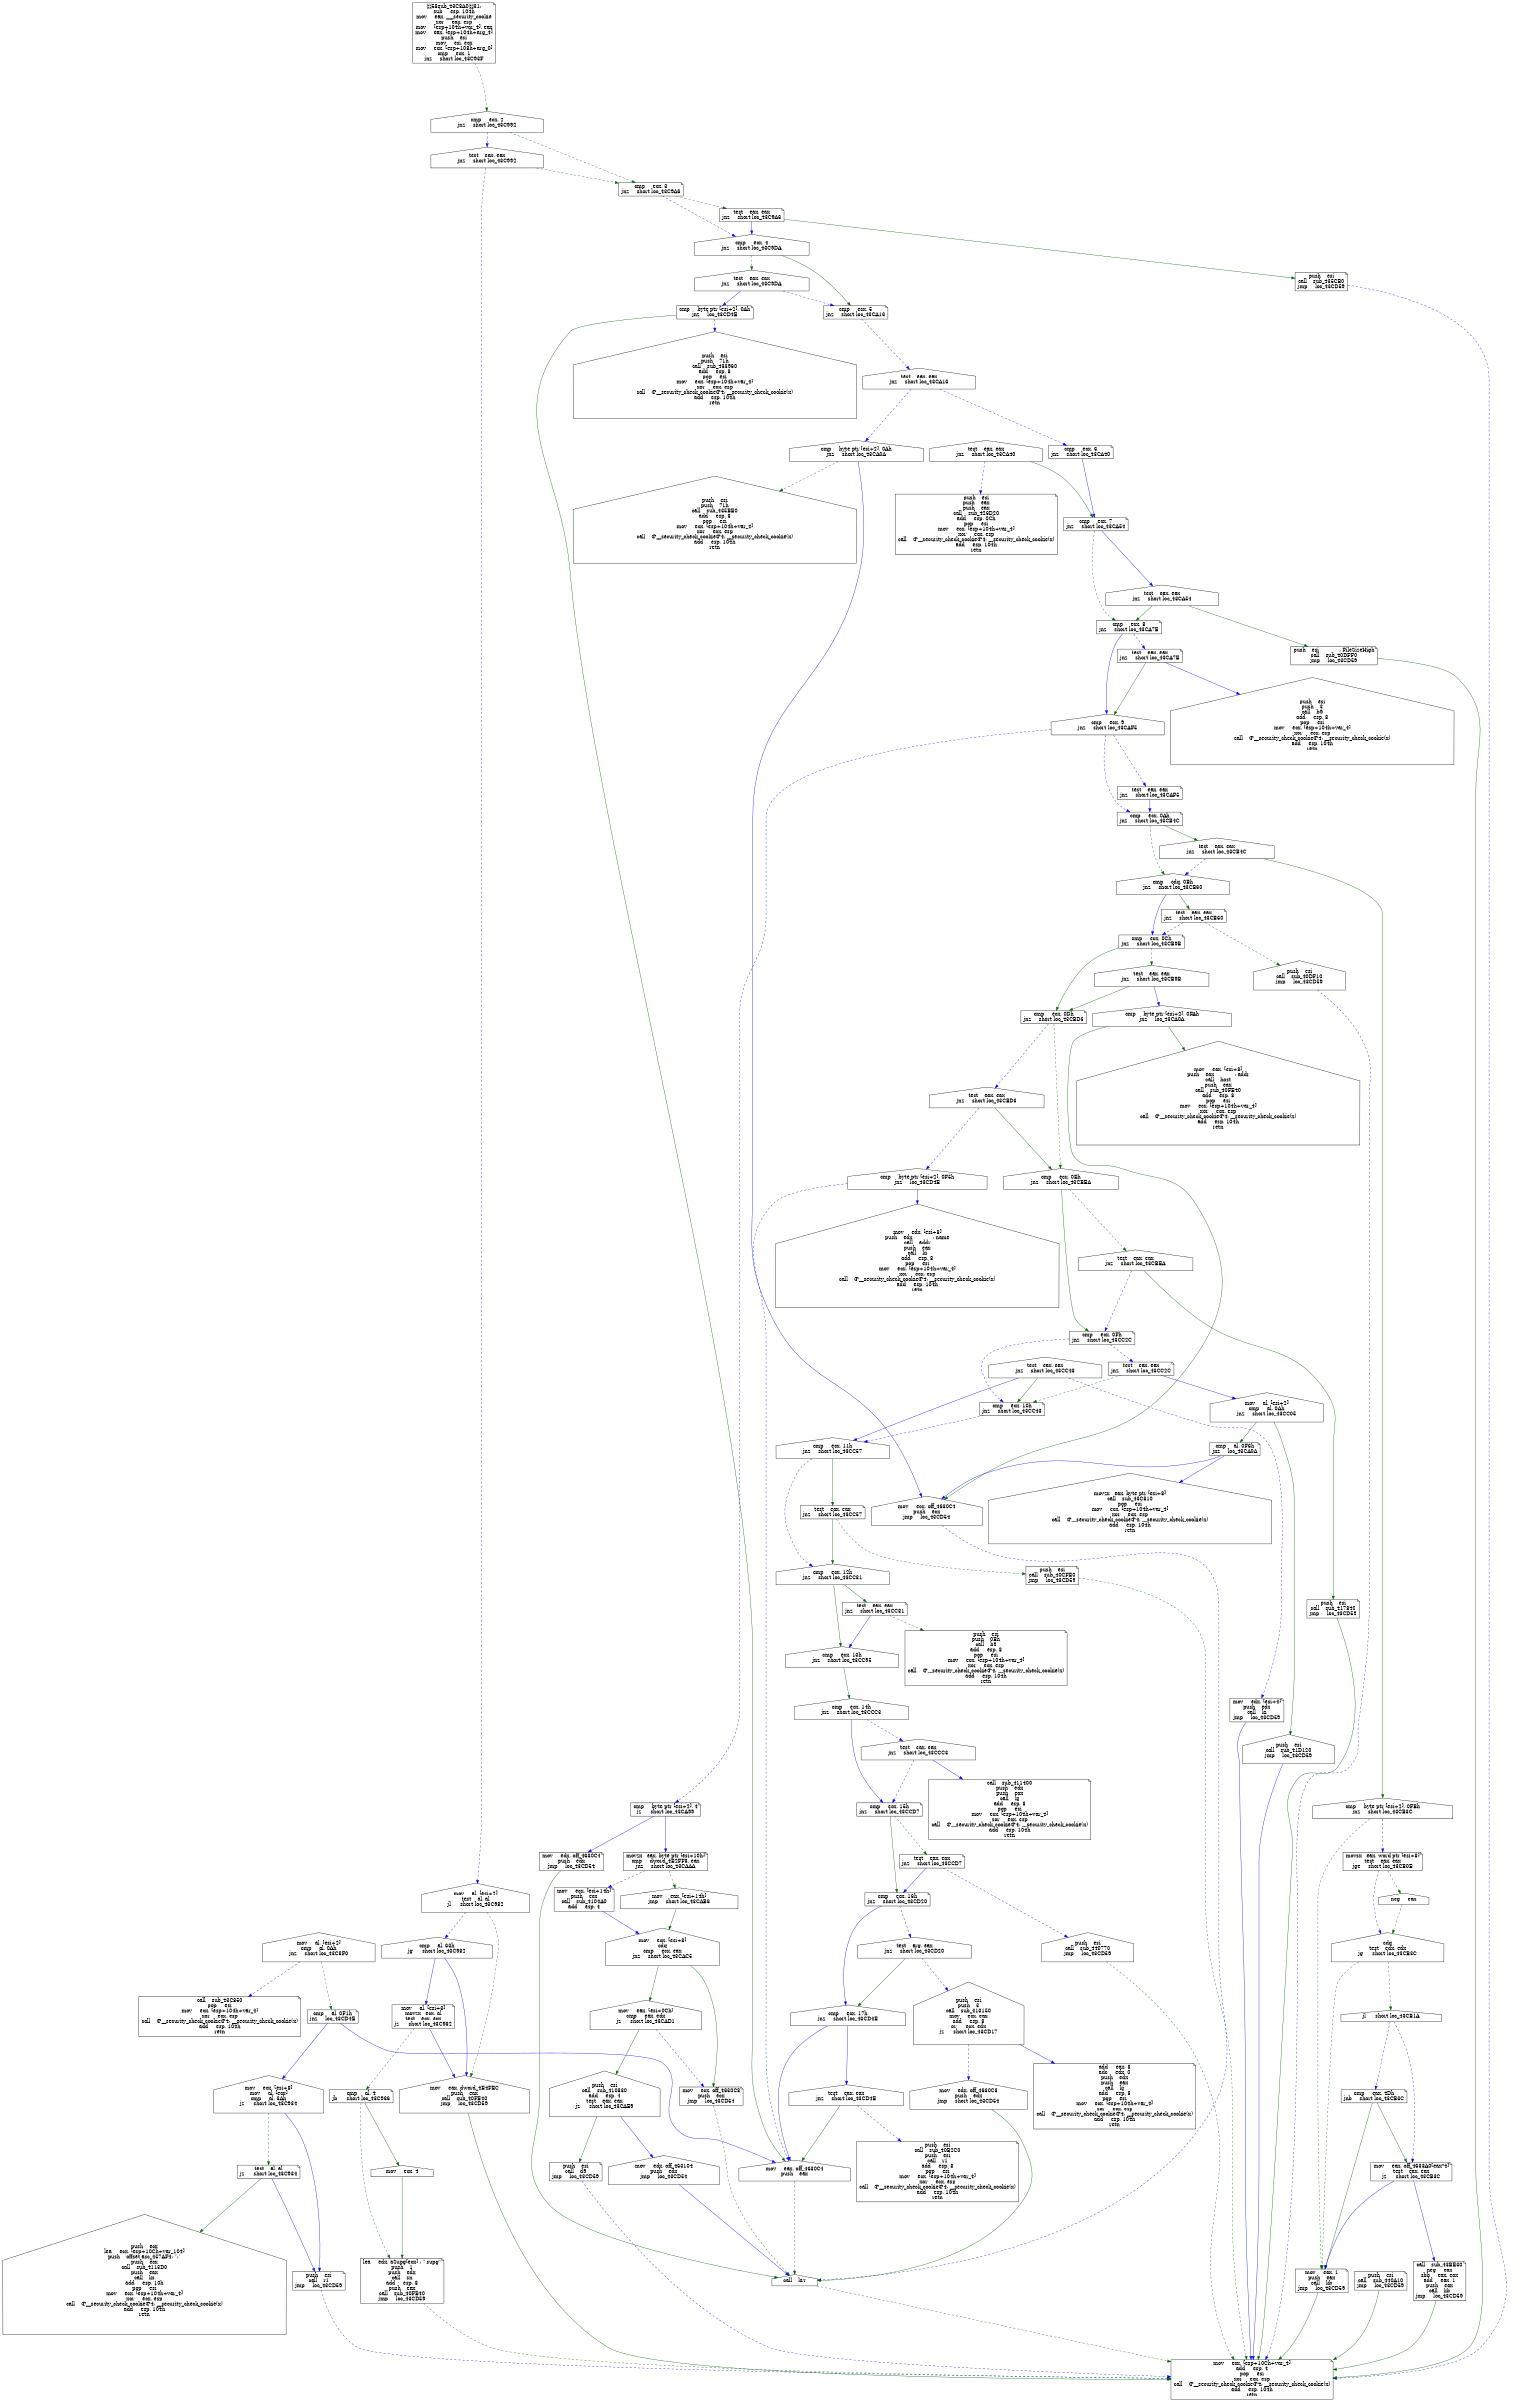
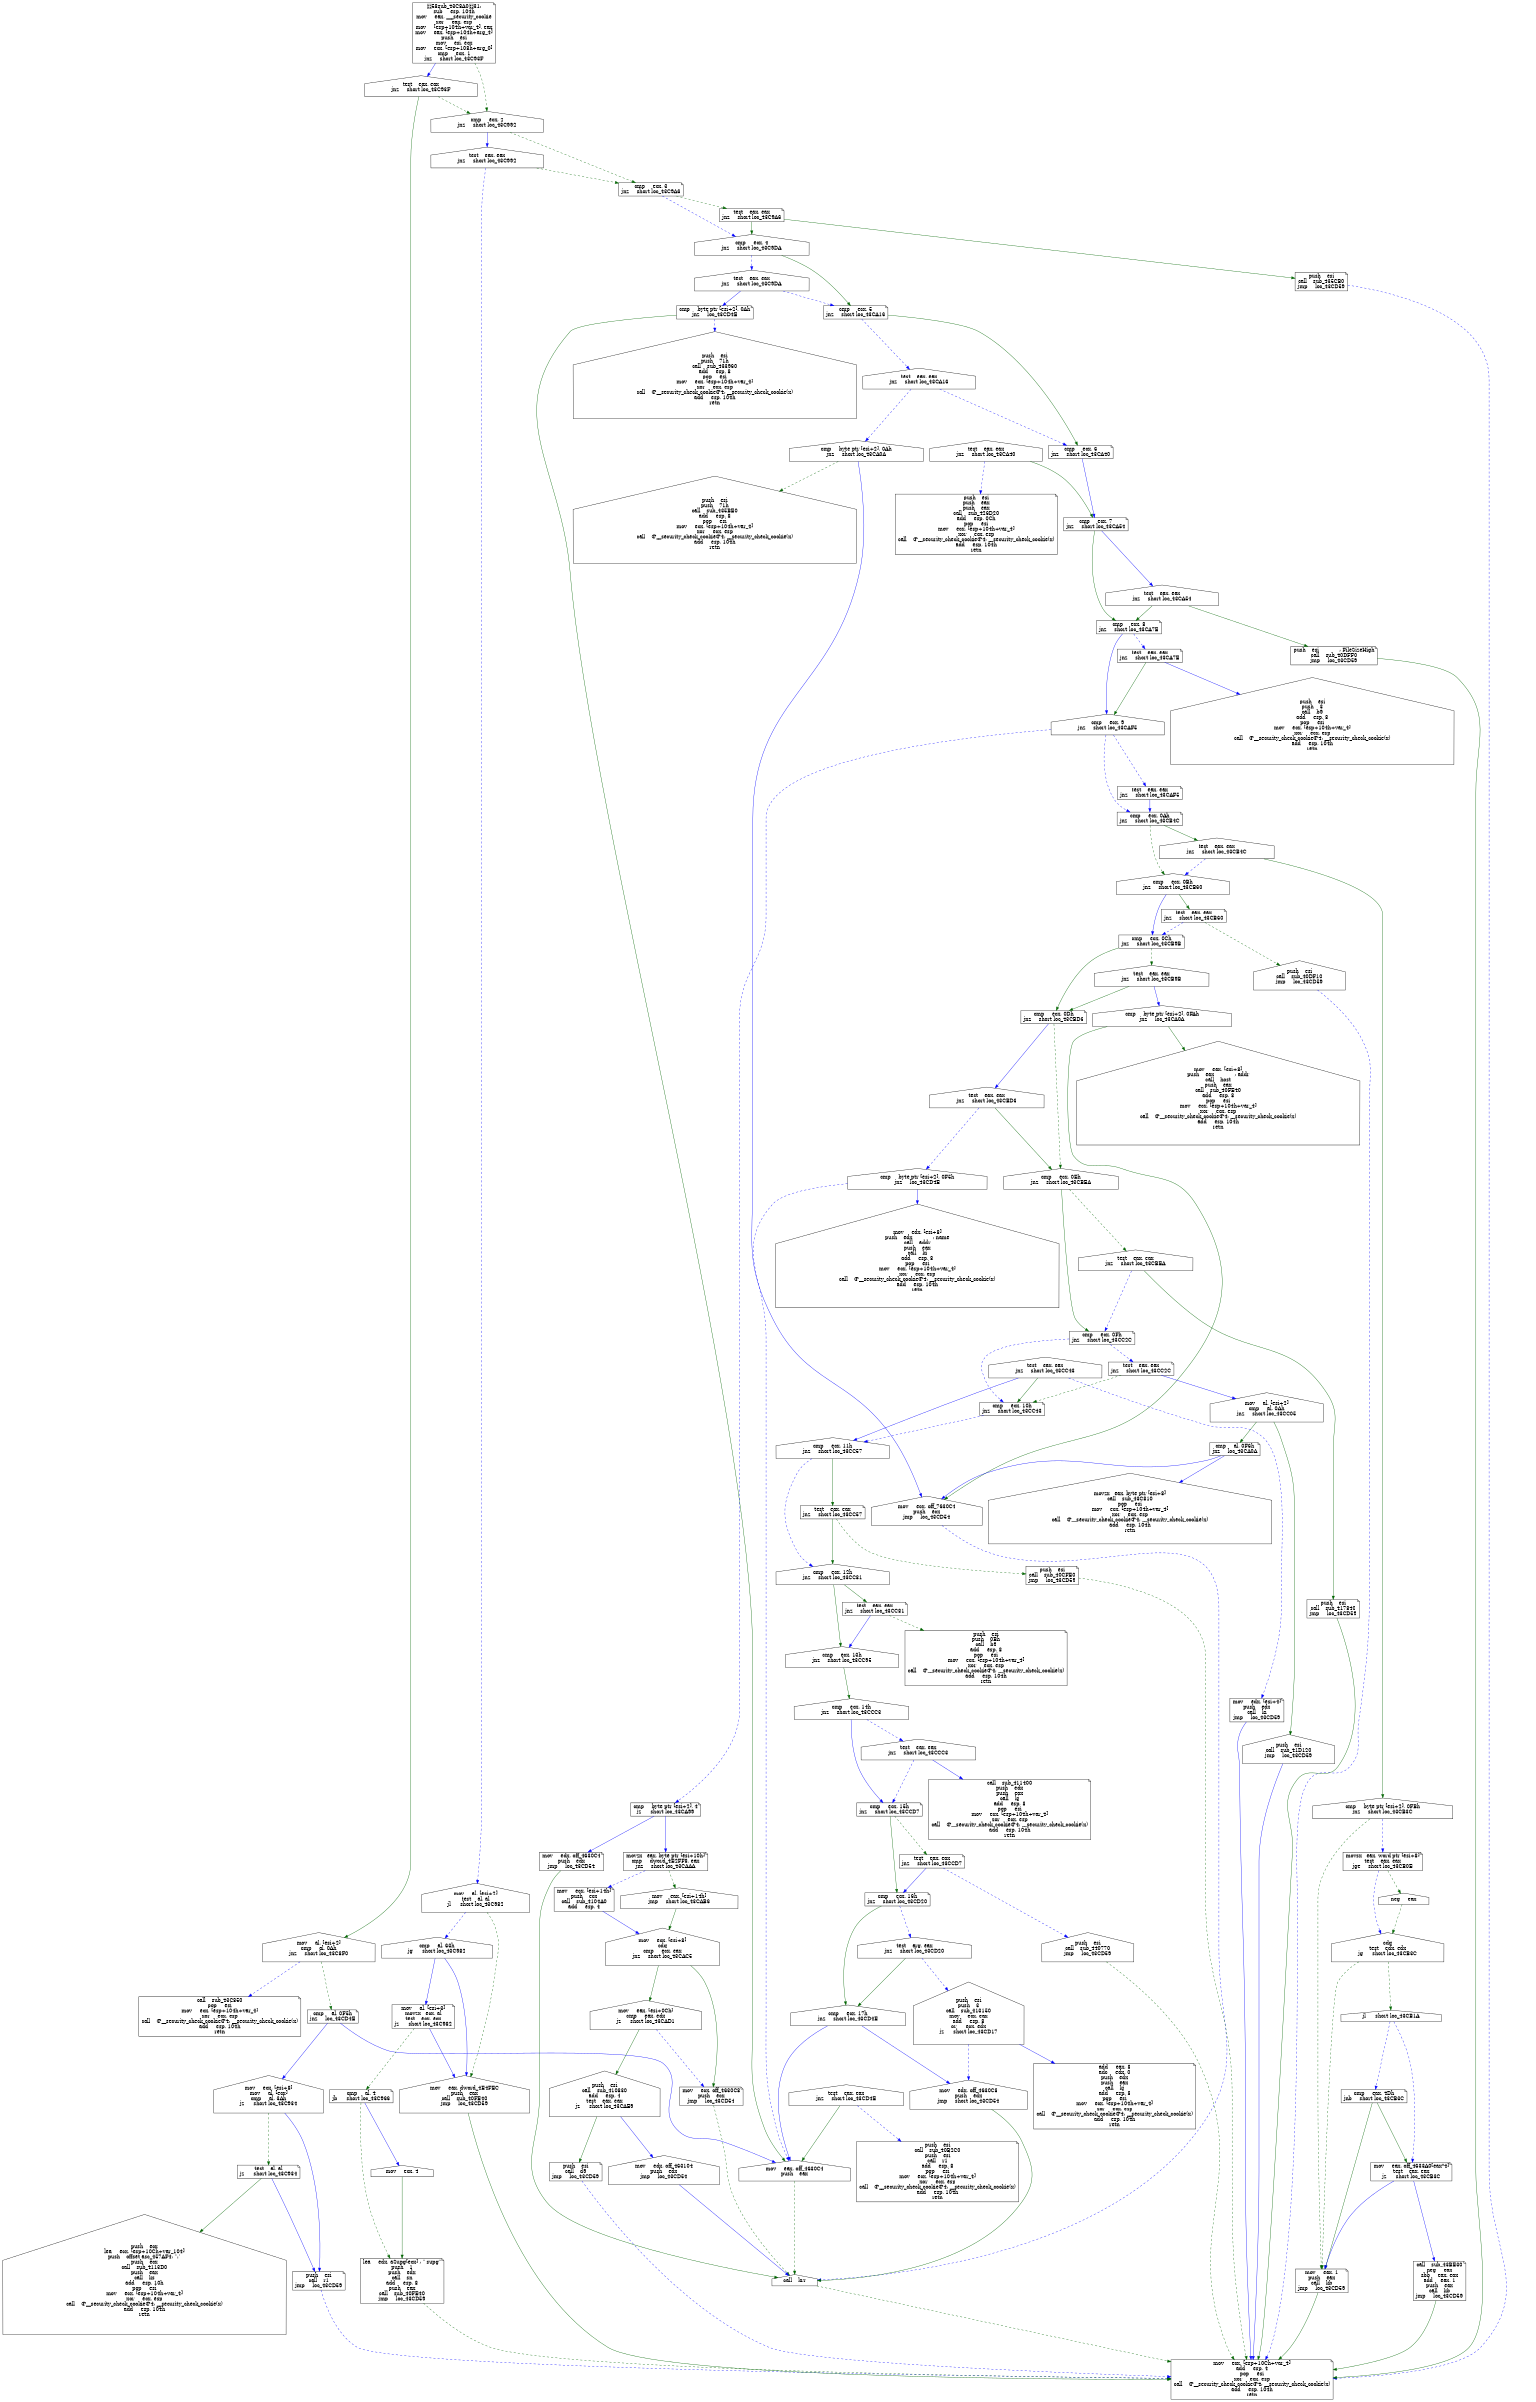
node "test    eax, eax jnz     short loc_43C93F": added
edge "cmp     ecx, 2 jnz     short loc_43C992" -> "test    eax, eax jnz     short loc_43C992": style dashed -> solid
edge "test    eax, eax jnz     short loc_43C9A6" -> "cmp     ecx, 4 jnz     short loc_43C9DA": color blue -> darkgreen
edge "cmp     ecx, 4 jnz     short loc_43C9DA" -> "test    eax, eax jnz     short loc_43C9DA": color darkgreen -> blue
edge "cmp     ecx, 5 jnz     short loc_43CA16" -> "cmp     ecx, 6 jnz     short loc_43CA40": added
edge "cmp     ecx, 7 jnz     short loc_43CA54" -> "cmp     ecx, 8 jnz     short loc_43CA7E": style dashed -> solid
node "cmp     cdq, 0Bh jnz     short loc_43CB60": label "cmp     cdq, 0Bh jnz     short loc_43CB60" -> "cmp     ecx, 0Bh jnz     short loc_43CB60"
edge "cmp     ecx, 0Dh jnz     short loc_43CBD6" -> "test    eax, eax jnz     short loc_43CBD6": style dashed -> solid
node "mov     ecx, off_4630C4 push    ecx jmp     loc_43CD54": label "mov     ecx, off_4630C4 push    ecx jmp     loc_43CD54" -> "mov     ecx, off_7630C4 push    ecx jmp     loc_43CD54"
edge "cmp     ecx, 16h jnz     short loc_43CD20" -> "cmp     ecx, 17h jnz     short loc_43CD4E": color blue -> darkgreen
node "cmp     al, 0F1h jnz     loc_43CD4E": label "cmp     al, 0F1h jnz     loc_43CD4E" -> "cmp     al, 0F5h jnz     loc_43CD4E"
edge "cmp     ecx, 17h jnz     short loc_43CD4E" -> "test    eax, eax jnz     short loc_43CD4E": now "cmp     ecx, 17h jnz     short loc_43CD4E" -> "mov     edx, off_4630C8 push    edx jmp     short loc_43CD54"
edge "cmp     al, 4 jb      short loc_43C966" -> "mov     ecx, 4": color darkgreen -> blue
node "push    esi call    sub_440A10 jmp     loc_43CD59": removed
